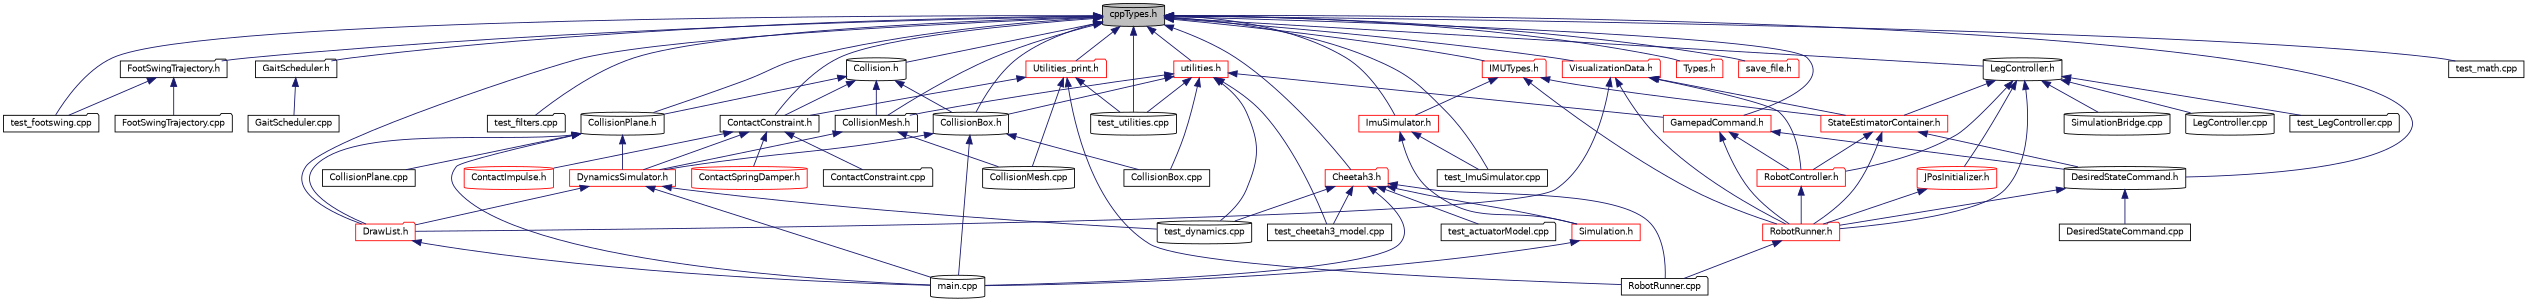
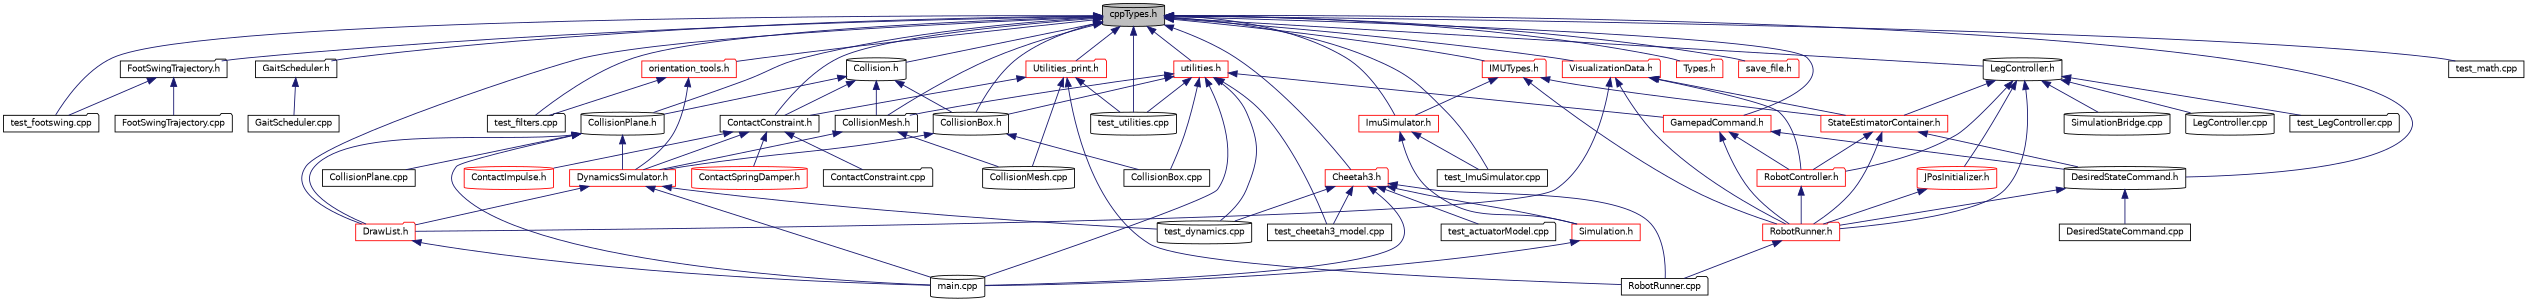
node "orientation_tools.h": added
edge "main.cpp" -> "CollisionBox.h": now "main.cpp" -> "utilities.h"
